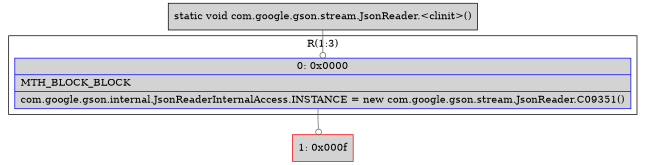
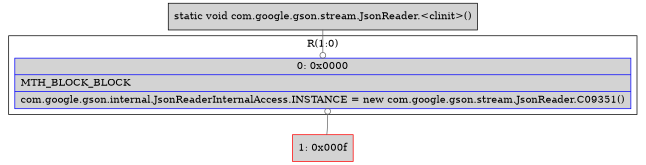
cluster "R(1:3)": label "R(1:3)" -> "R(1:0)"
edge "0: 0x0000" -> "1: 0x000f": reversed
